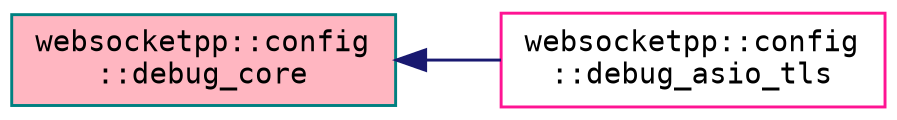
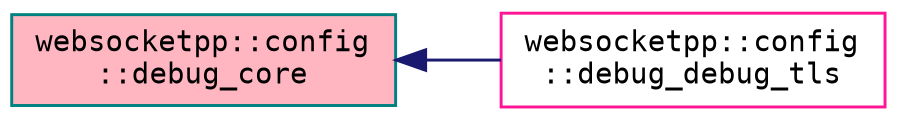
node "websocketpp::config ::debug_asio_tls": label "websocketpp::config ::debug_asio_tls" -> "websocketpp::config ::debug_debug_tls"
